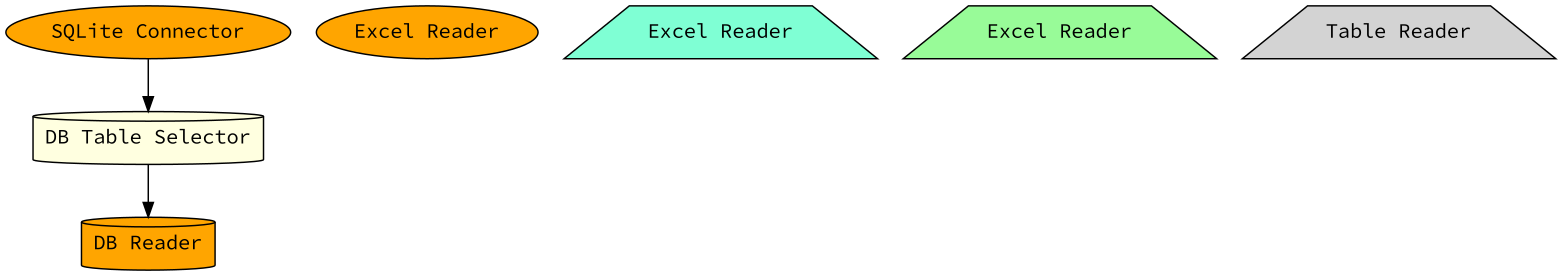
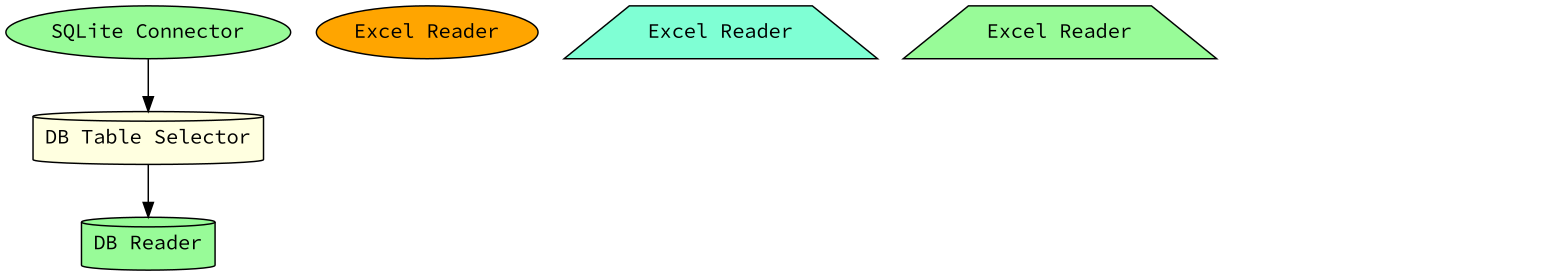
node "SQLite Connector": fillcolor orange -> palegreen
node "Table Reader": removed
node "DB Reader": fillcolor orange -> palegreen
